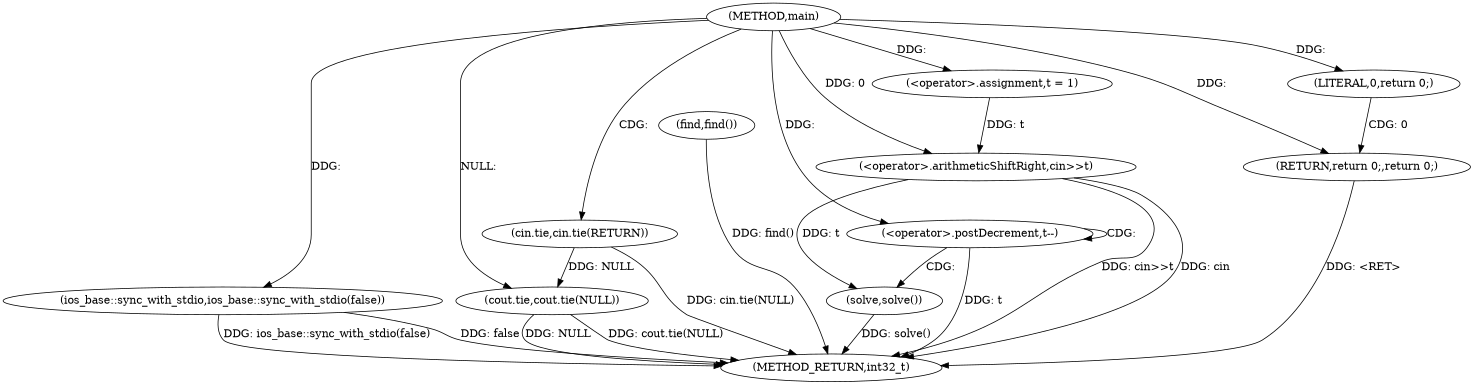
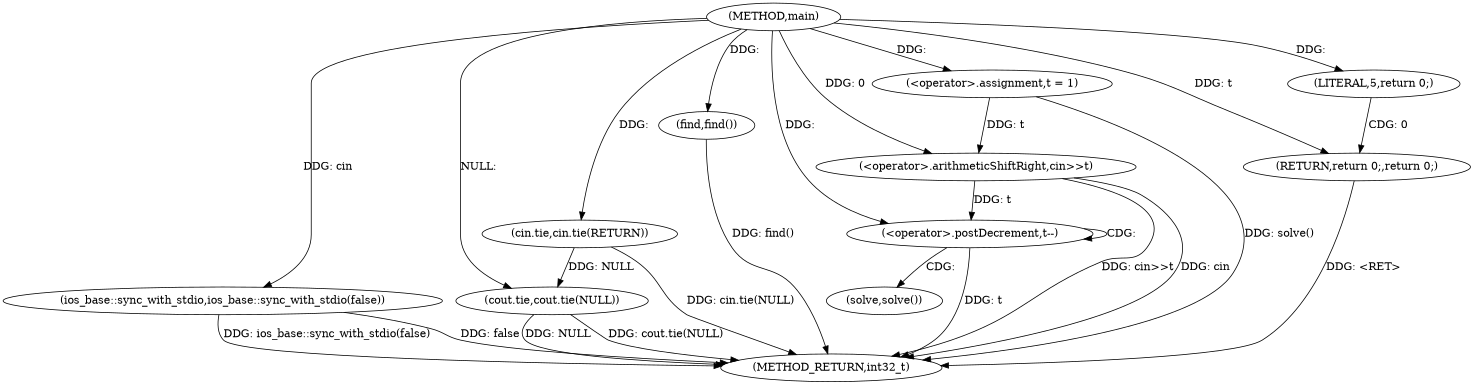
edge "(METHOD,main)" -> "(find,find())": added, label "DDG:"
edge "(METHOD,main)" -> "(RETURN,return 0;,return 0;)": label "DDG: " -> "DDG: t"
node "(LITERAL,0,return 0;)": label "(LITERAL,0,return 0;)" -> "(LITERAL,5,return 0;)"
edge "(METHOD,main)" -> "(cin.tie,cin.tie(RETURN))": label "CDG: " -> "DDG: "
edge "(METHOD,main)" -> "(ios_base::sync_with_stdio,ios_base::sync_with_stdio(false))": label "DDG: " -> "DDG: cin"
edge "(<operator>.arithmeticShiftRight,cin>>t)" -> "(solve,solve())": now "(<operator>.arithmeticShiftRight,cin>>t)" -> "(<operator>.postDecrement,t--)"
edge "(solve,solve())" -> "(METHOD_RETURN,int32_t)": now "(<operator>.assignment,t = 1)" -> "(METHOD_RETURN,int32_t)"
